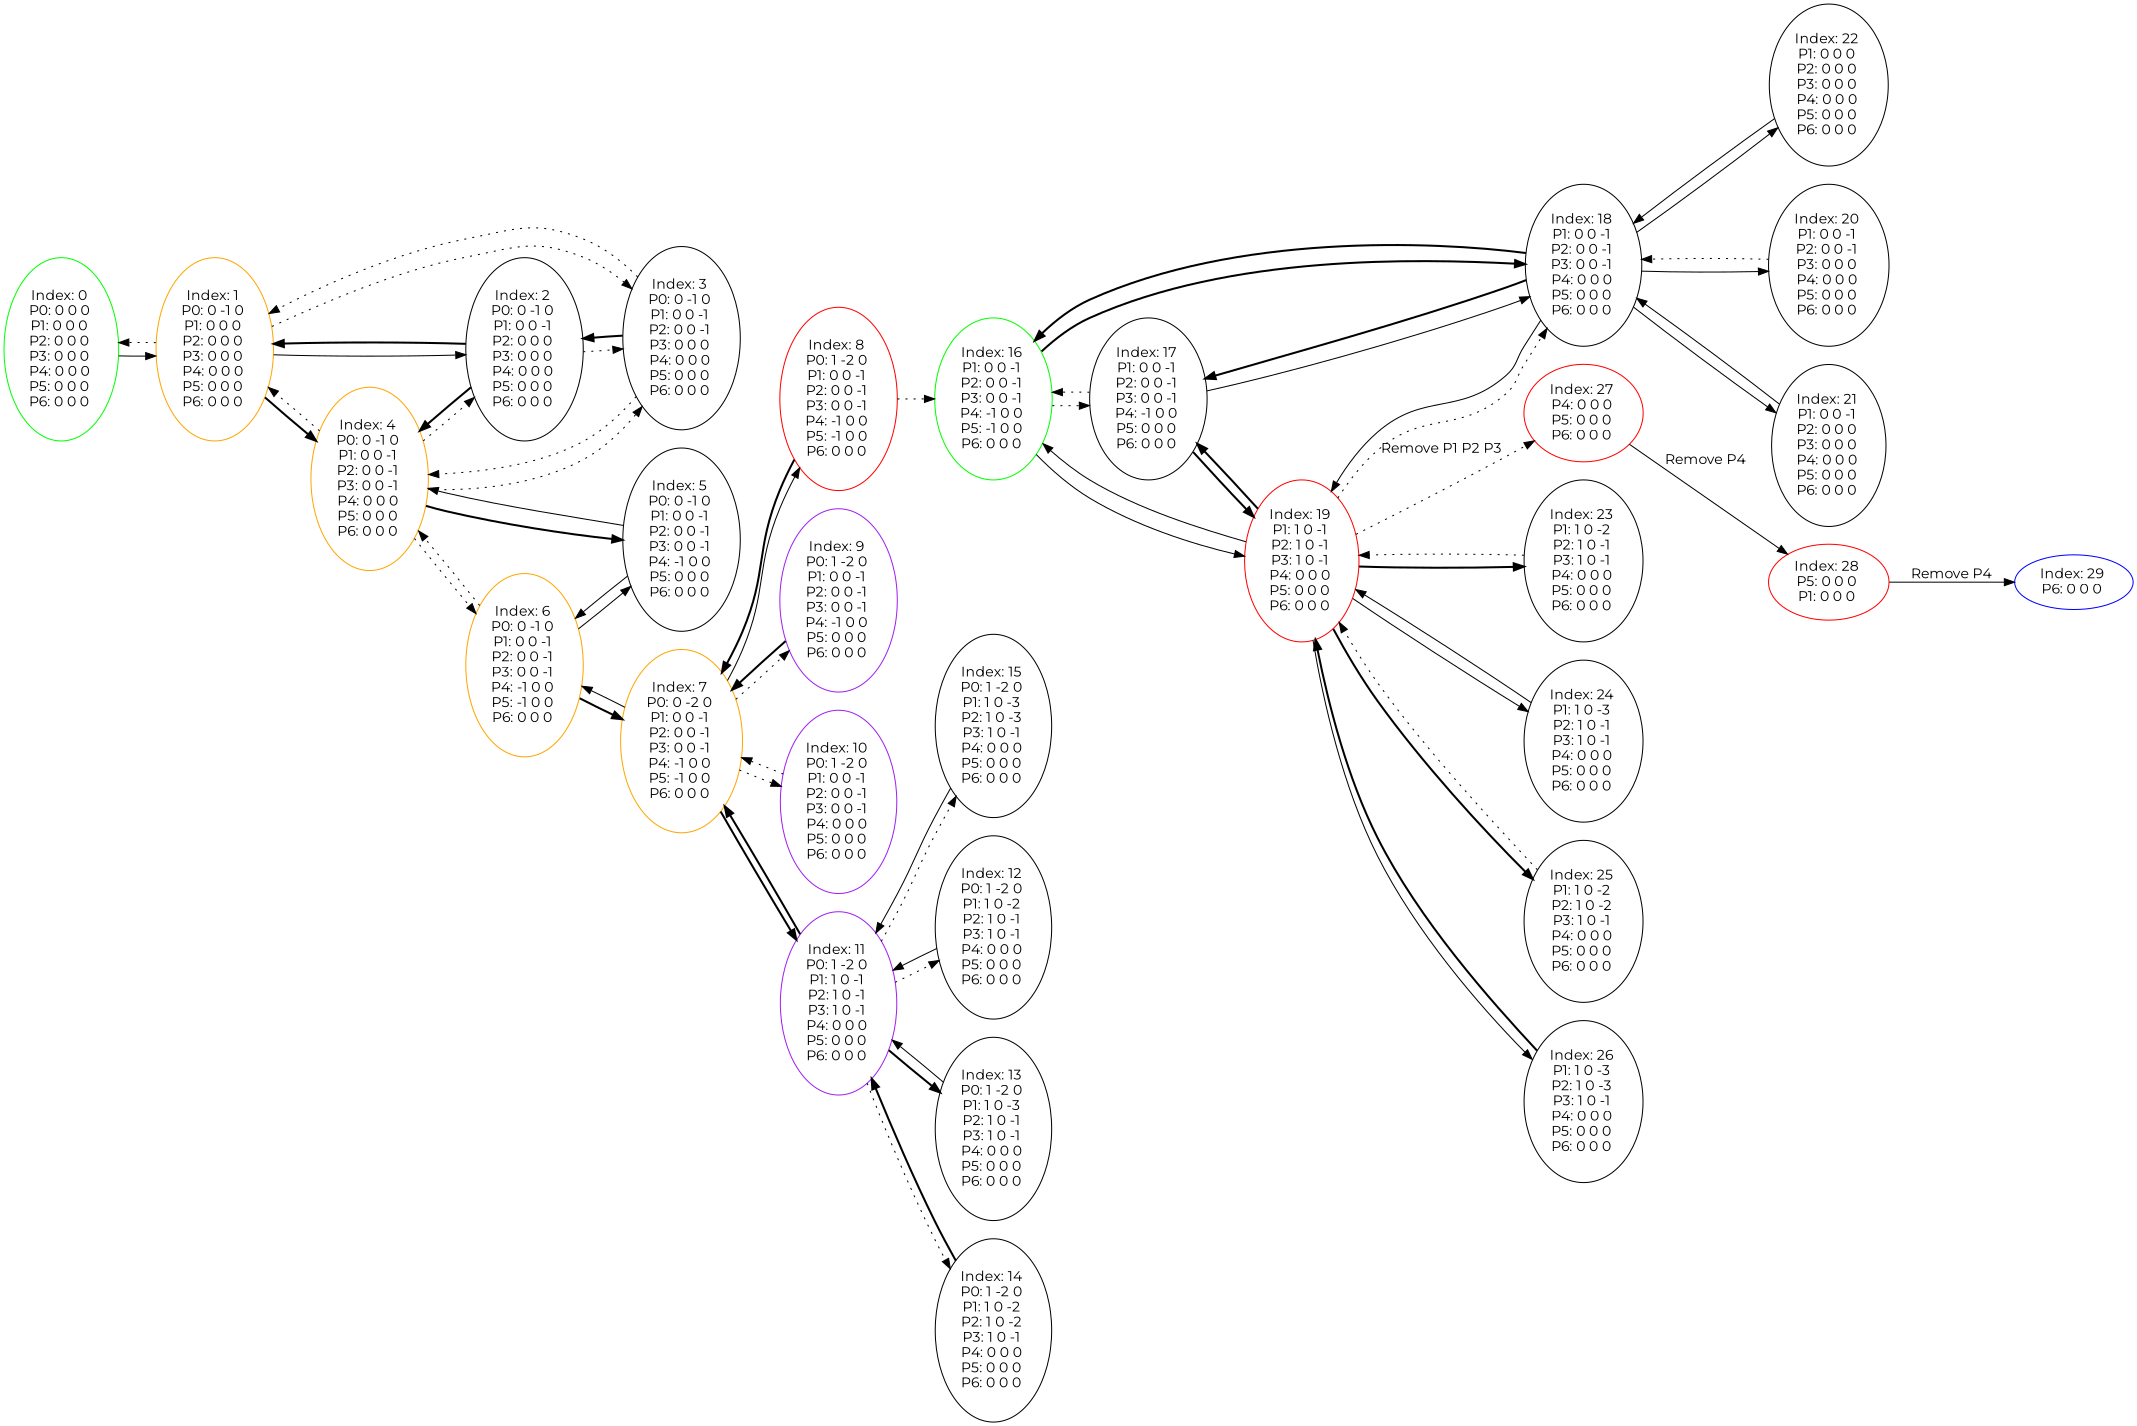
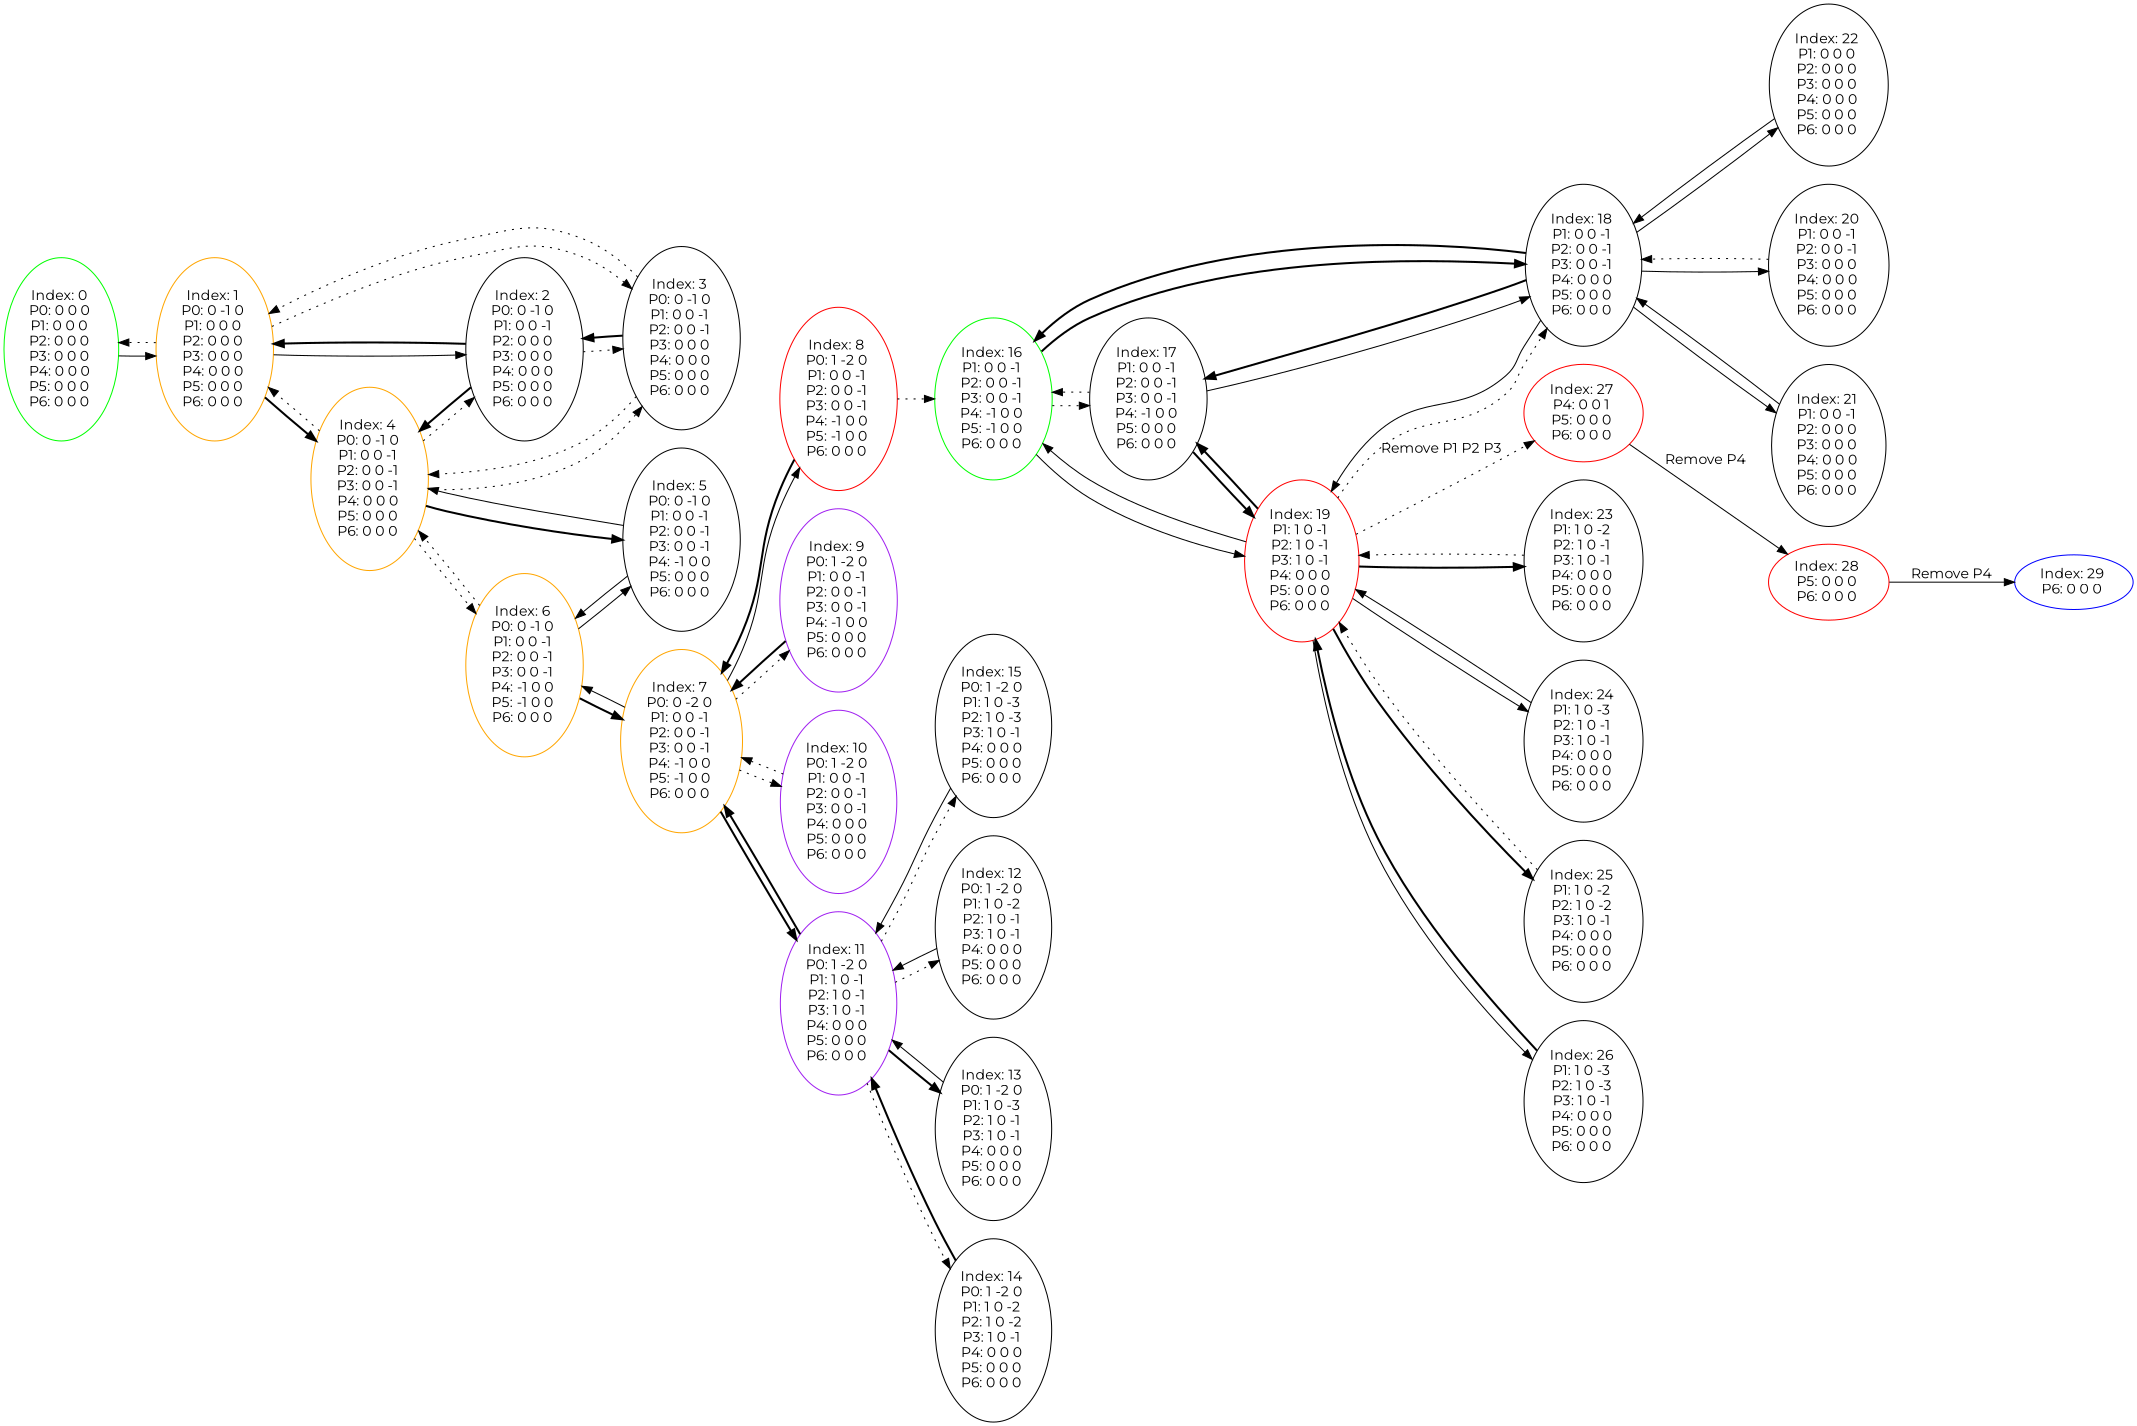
node "Index: 27 P4: 0 0 0 P5: 0 0 0 P6: 0 0 0": label "Index: 27 P4: 0 0 0 P5: 0 0 0 P6: 0 0 0" -> "Index: 27 P4: 0 0 1 P5: 0 0 0 P6: 0 0 0"
node "Index: 28 P5: 0 0 0 P1: 0 0 0": label "Index: 28 P5: 0 0 0 P1: 0 0 0" -> "Index: 28 P5: 0 0 0 P6: 0 0 0"
